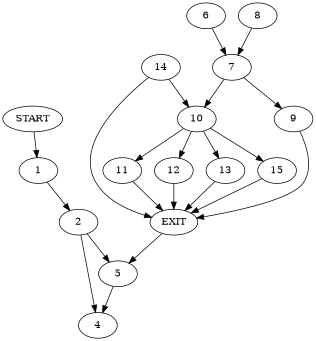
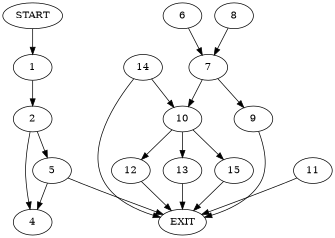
edge "10" -> "11": removed
edge "EXIT" -> "5": reversed
